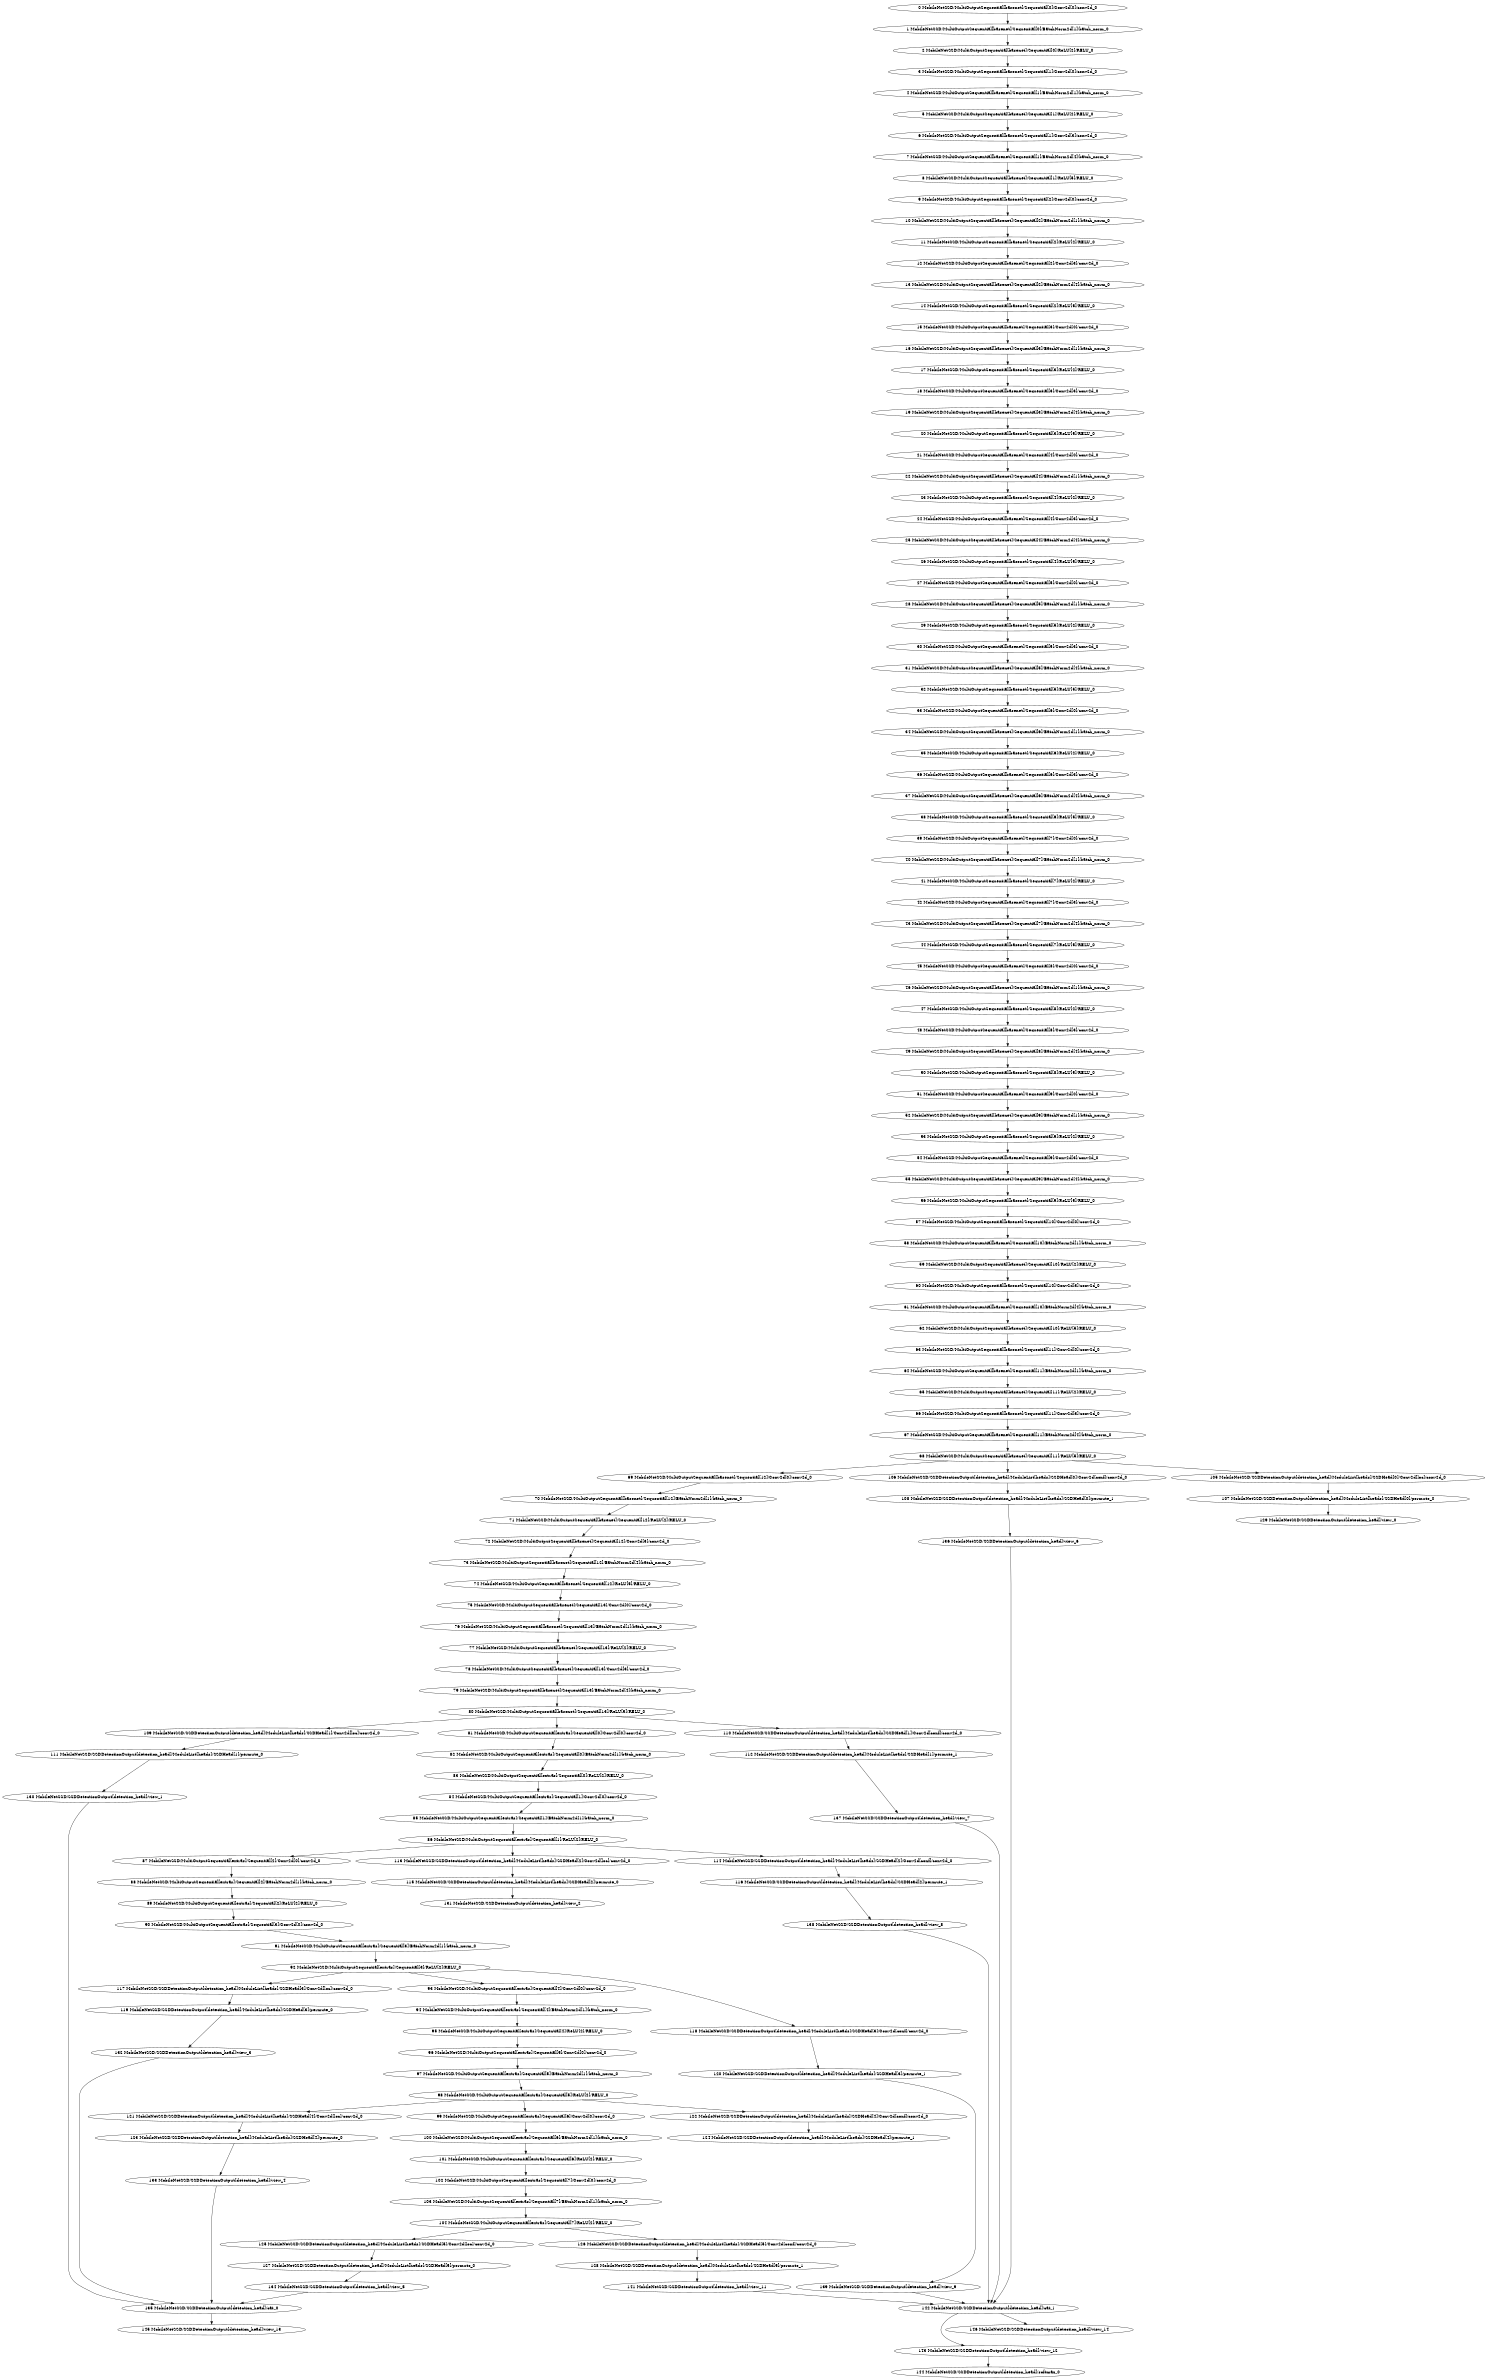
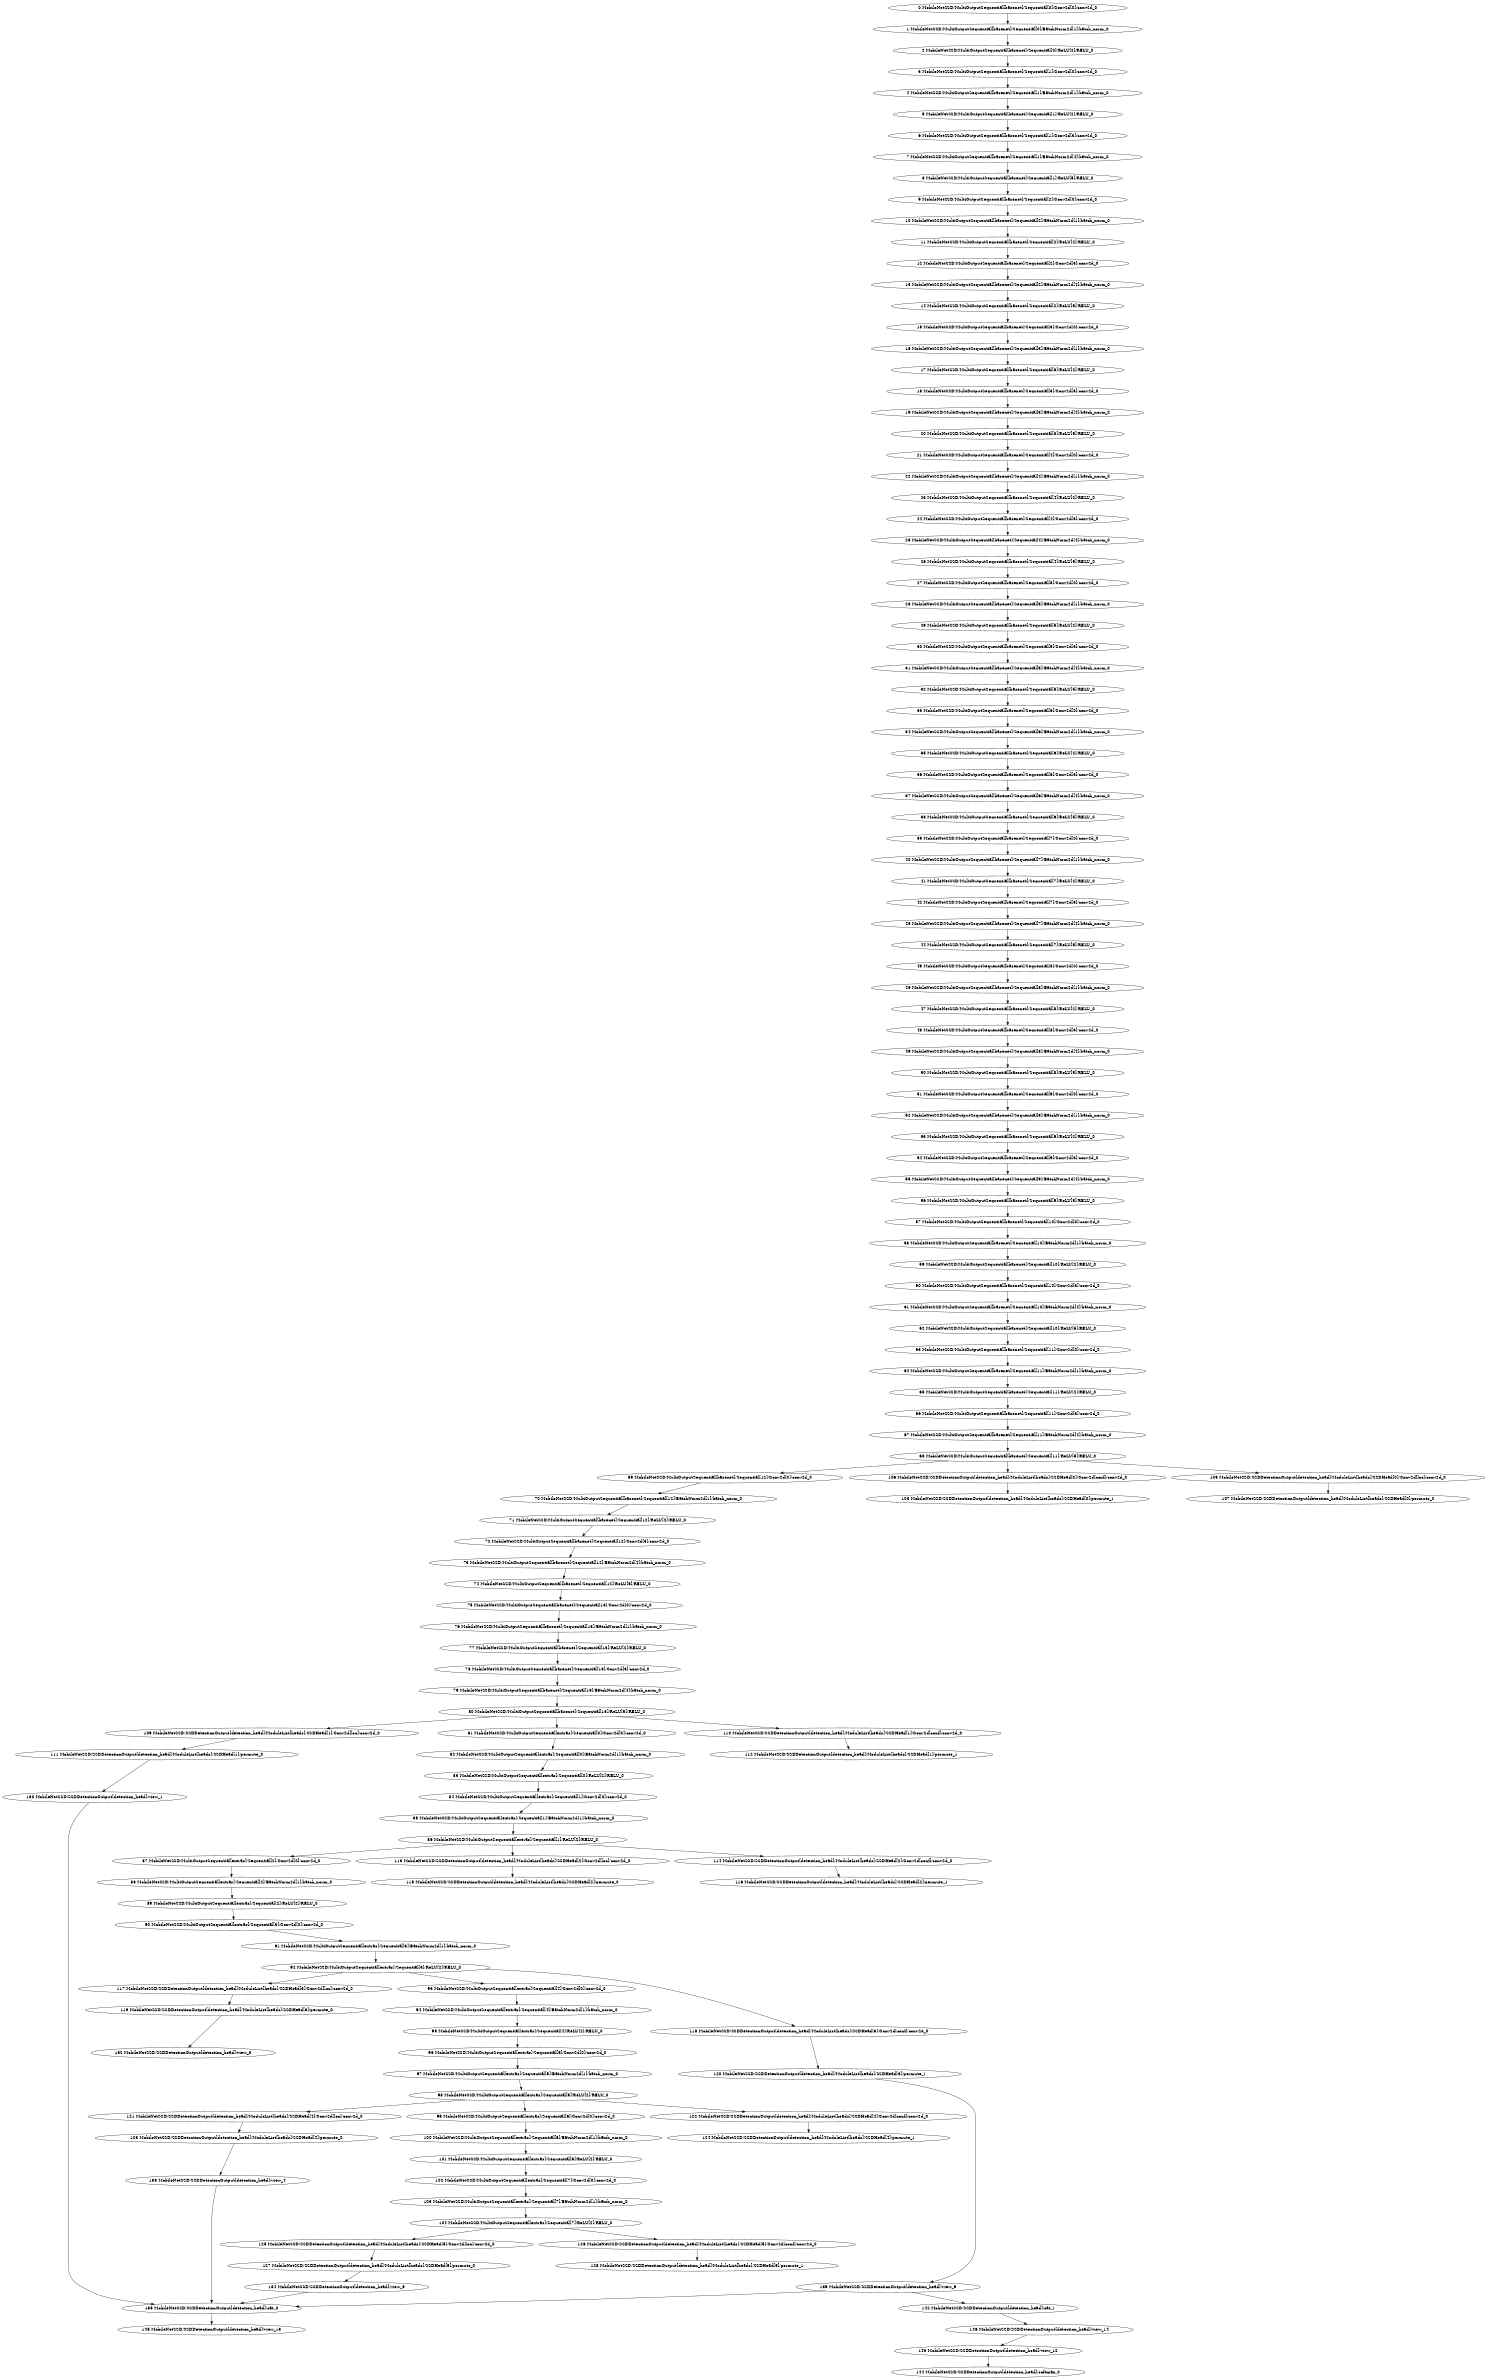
node "129 MobileNetSSD/SSDDetectionOutput[detection_head]/view_0": removed
node "136 MobileNetSSD/SSDDetectionOutput[detection_head]/view_6": removed
node "137 MobileNetSSD/SSDDetectionOutput[detection_head]/view_7": removed
node "131 MobileNetSSD/SSDDetectionOutput[detection_head]/view_2": removed
node "138 MobileNetSSD/SSDDetectionOutput[detection_head]/view_8": removed
edge "132 MobileNetSSD/SSDDetectionOutput[detection_head]/view_3" -> "135 MobileNetSSD/SSDDetectionOutput[detection_head]/cat_0": now "139 MobileNetSSD/SSDDetectionOutput[detection_head]/view_9" -> "135 MobileNetSSD/SSDDetectionOutput[detection_head]/cat_0"
node "141 MobileNetSSD/SSDDetectionOutput[detection_head]/view_11": removed
edge "142 MobileNetSSD/SSDDetectionOutput[detection_head]/cat_1" -> "143 MobileNetSSD/SSDDetectionOutput[detection_head]/view_12": now "146 MobileNetSSD/SSDDetectionOutput[detection_head]/view_14" -> "143 MobileNetSSD/SSDDetectionOutput[detection_head]/view_12"
